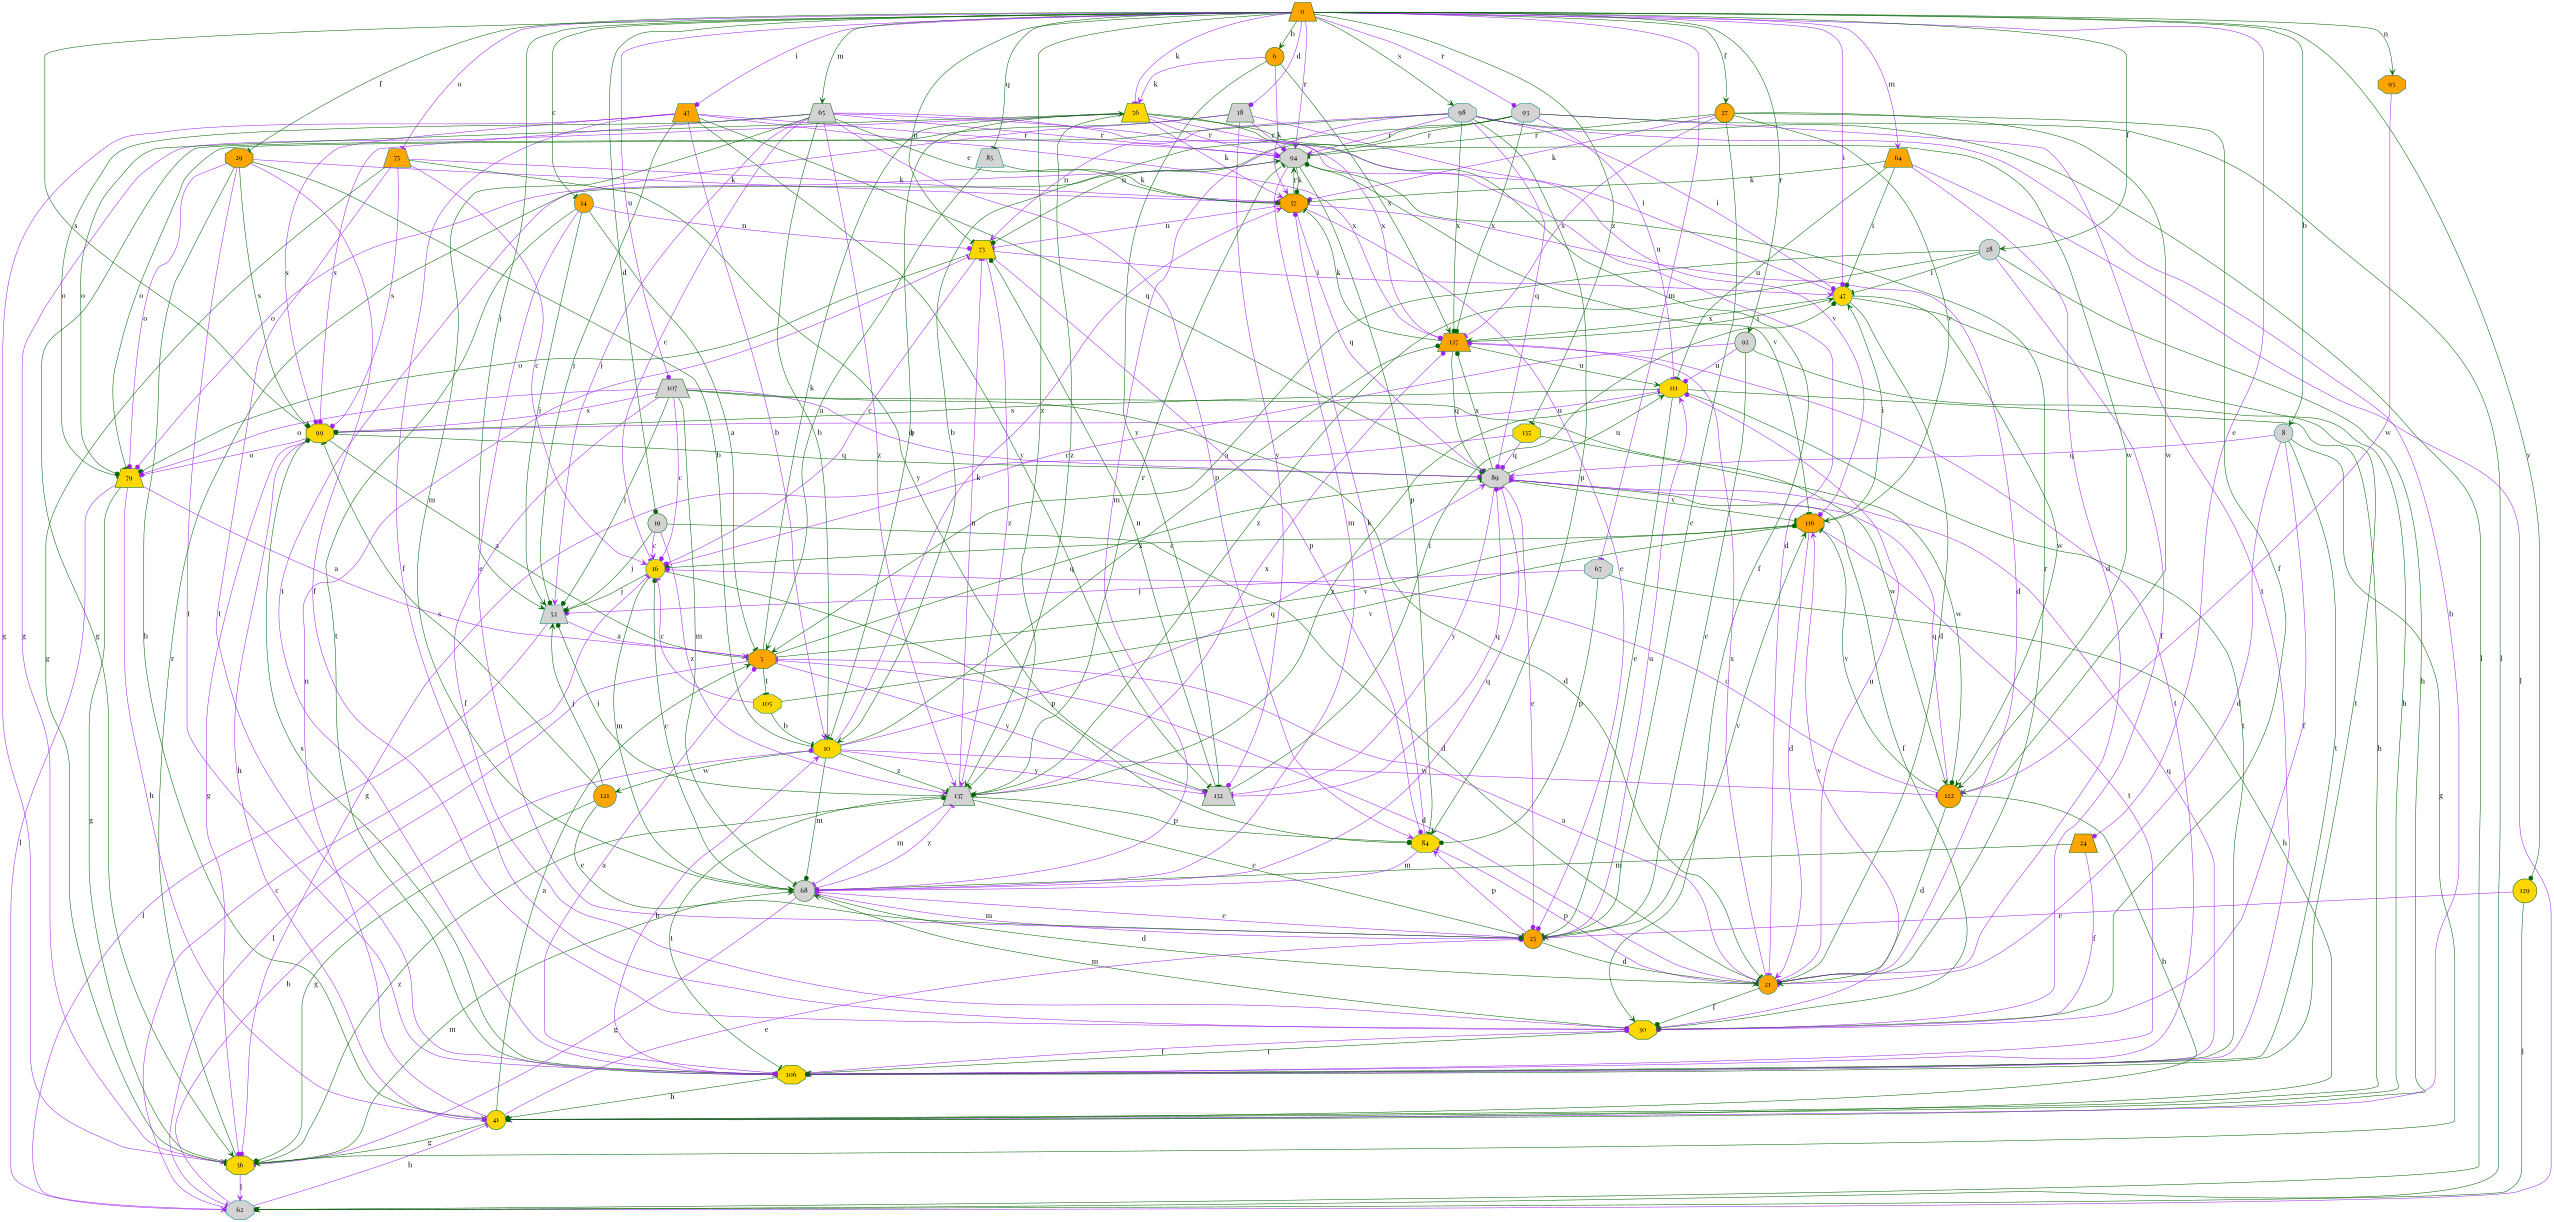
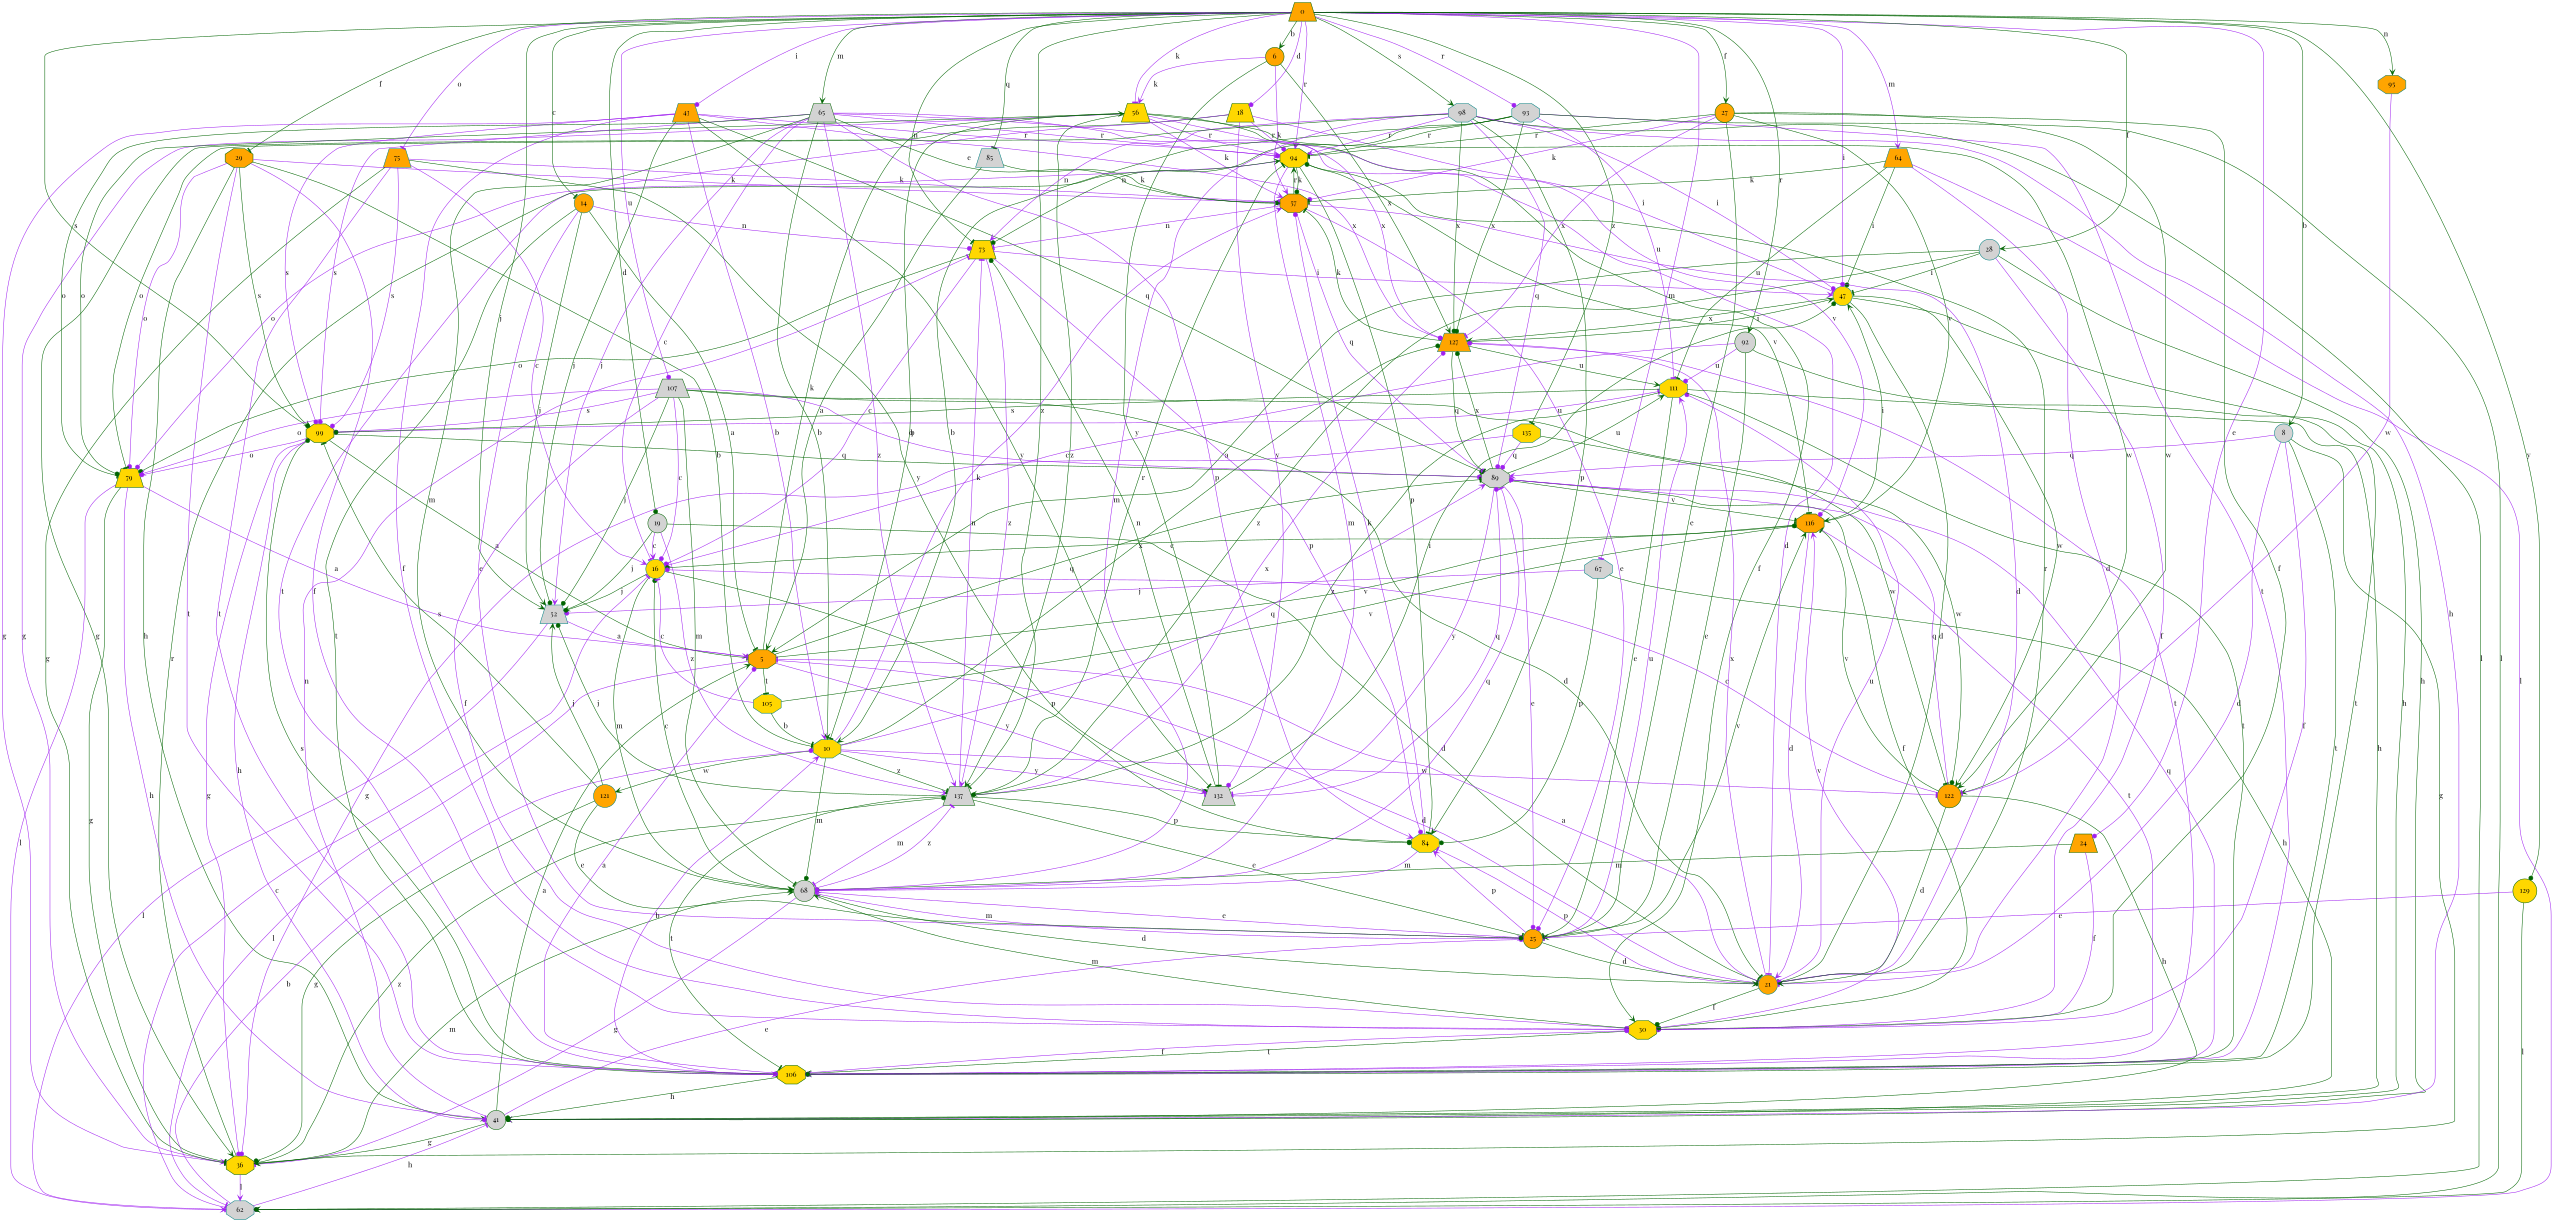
node "18": fillcolor lightgrey -> gold
node "94": fillcolor lightgrey -> gold
edge "107" -> "122": arrowhead vee -> tee
node "41": fillcolor gold -> lightgrey
